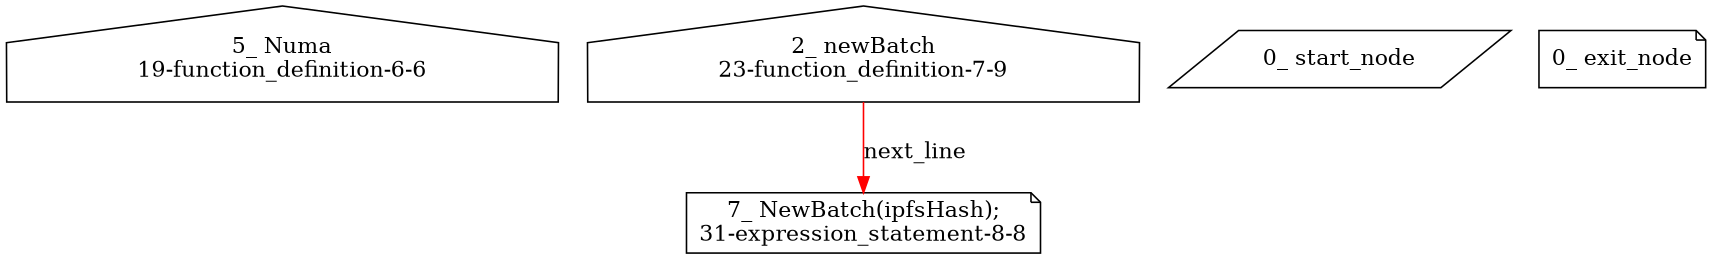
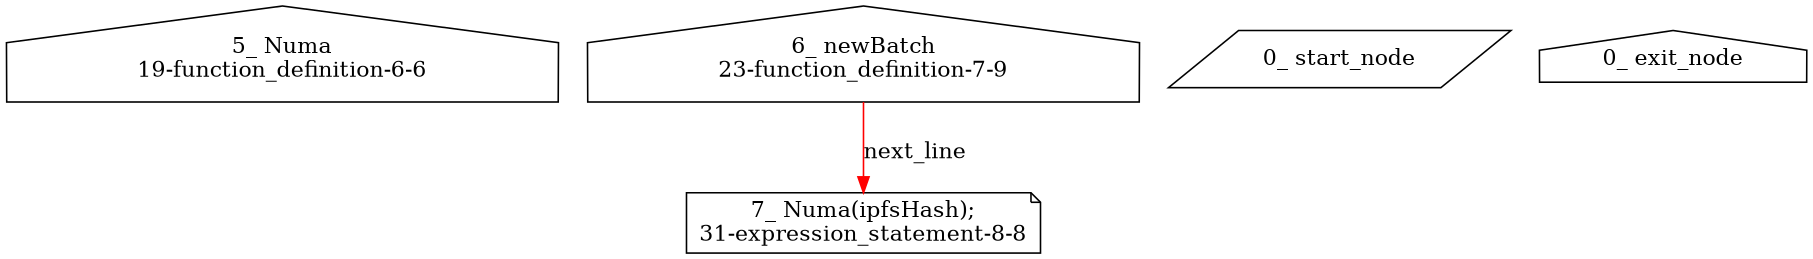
node "2_ newBatch 23-function_definition-7-9": label "2_ newBatch 23-function_definition-7-9" -> "6_ newBatch 23-function_definition-7-9"
node "0_ exit_node": shape note -> house
node "7_ NewBatch(ipfsHash); 31-expression_statement-8-8": label "7_ NewBatch(ipfsHash); 31-expression_statement-8-8" -> "7_ Numa(ipfsHash); 31-expression_statement-8-8"
